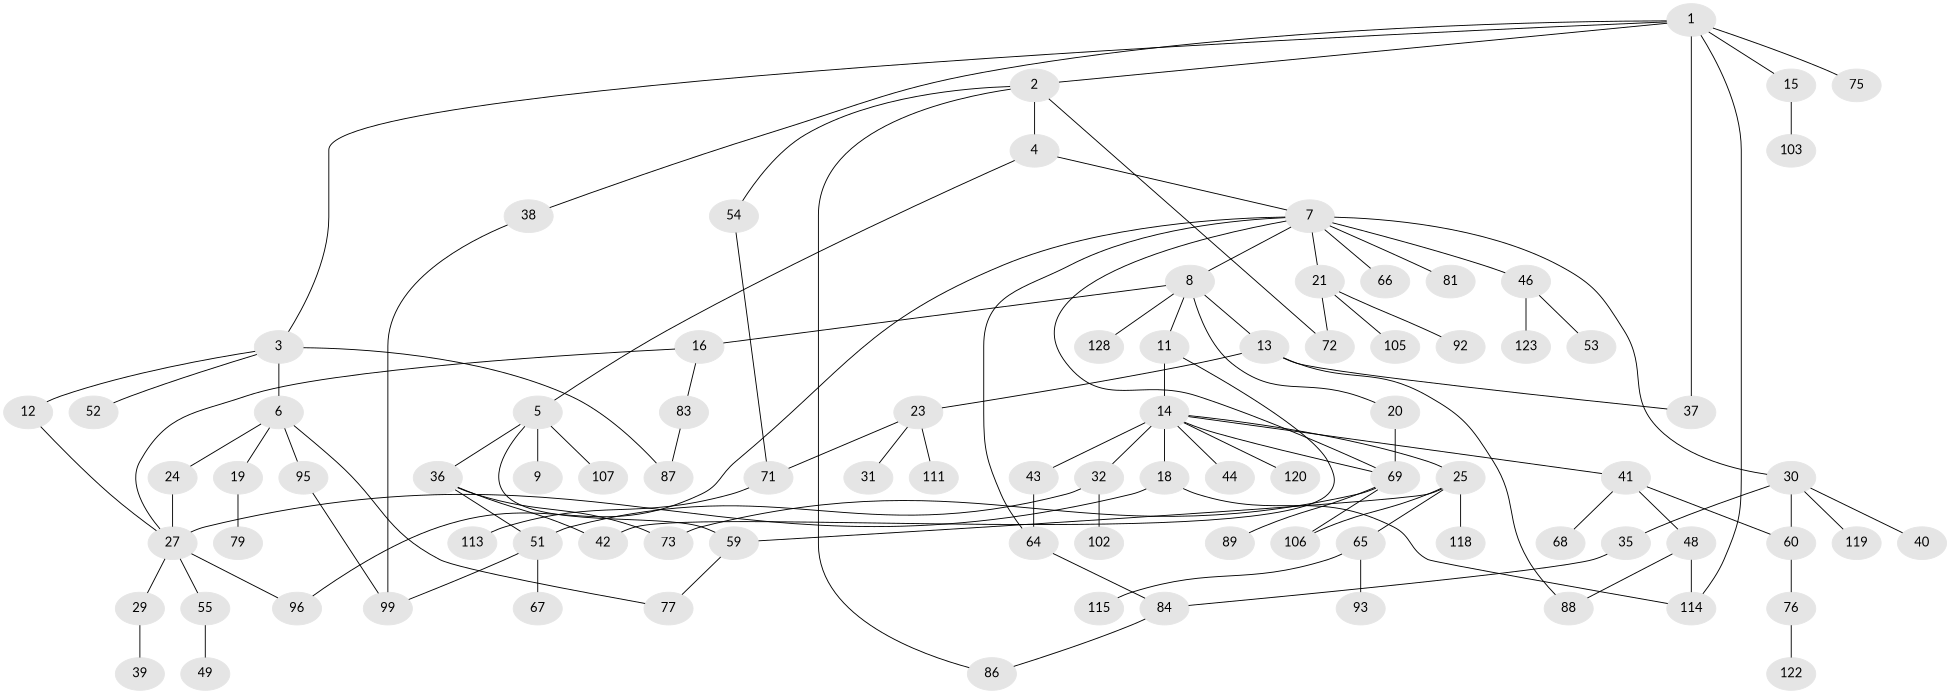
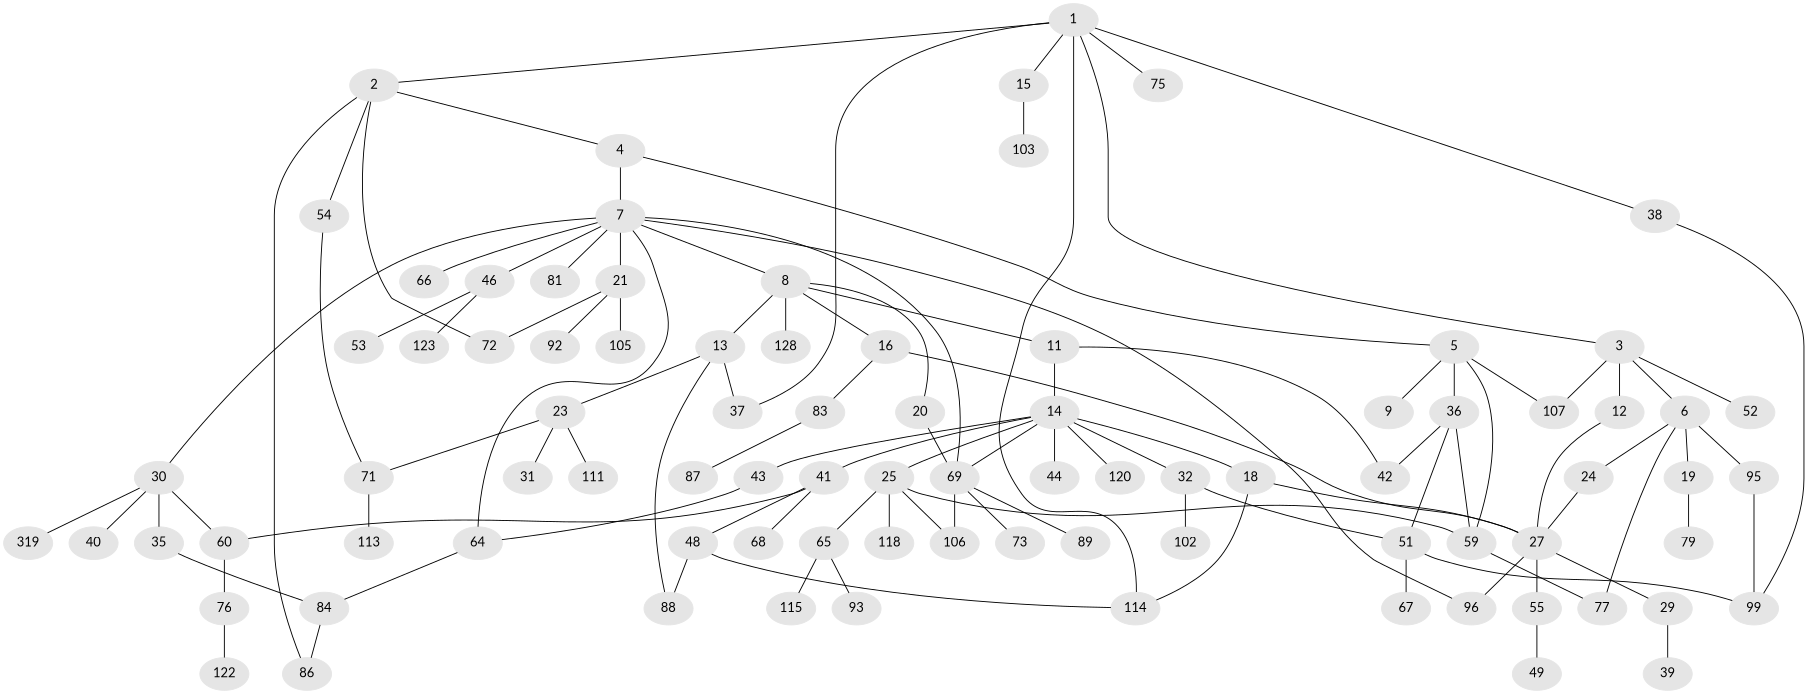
edge "3" -- "87": now "3" -- "107"
edge "36" -- "73": now "36" -- "59"
node "119": label "119" -> "319"
